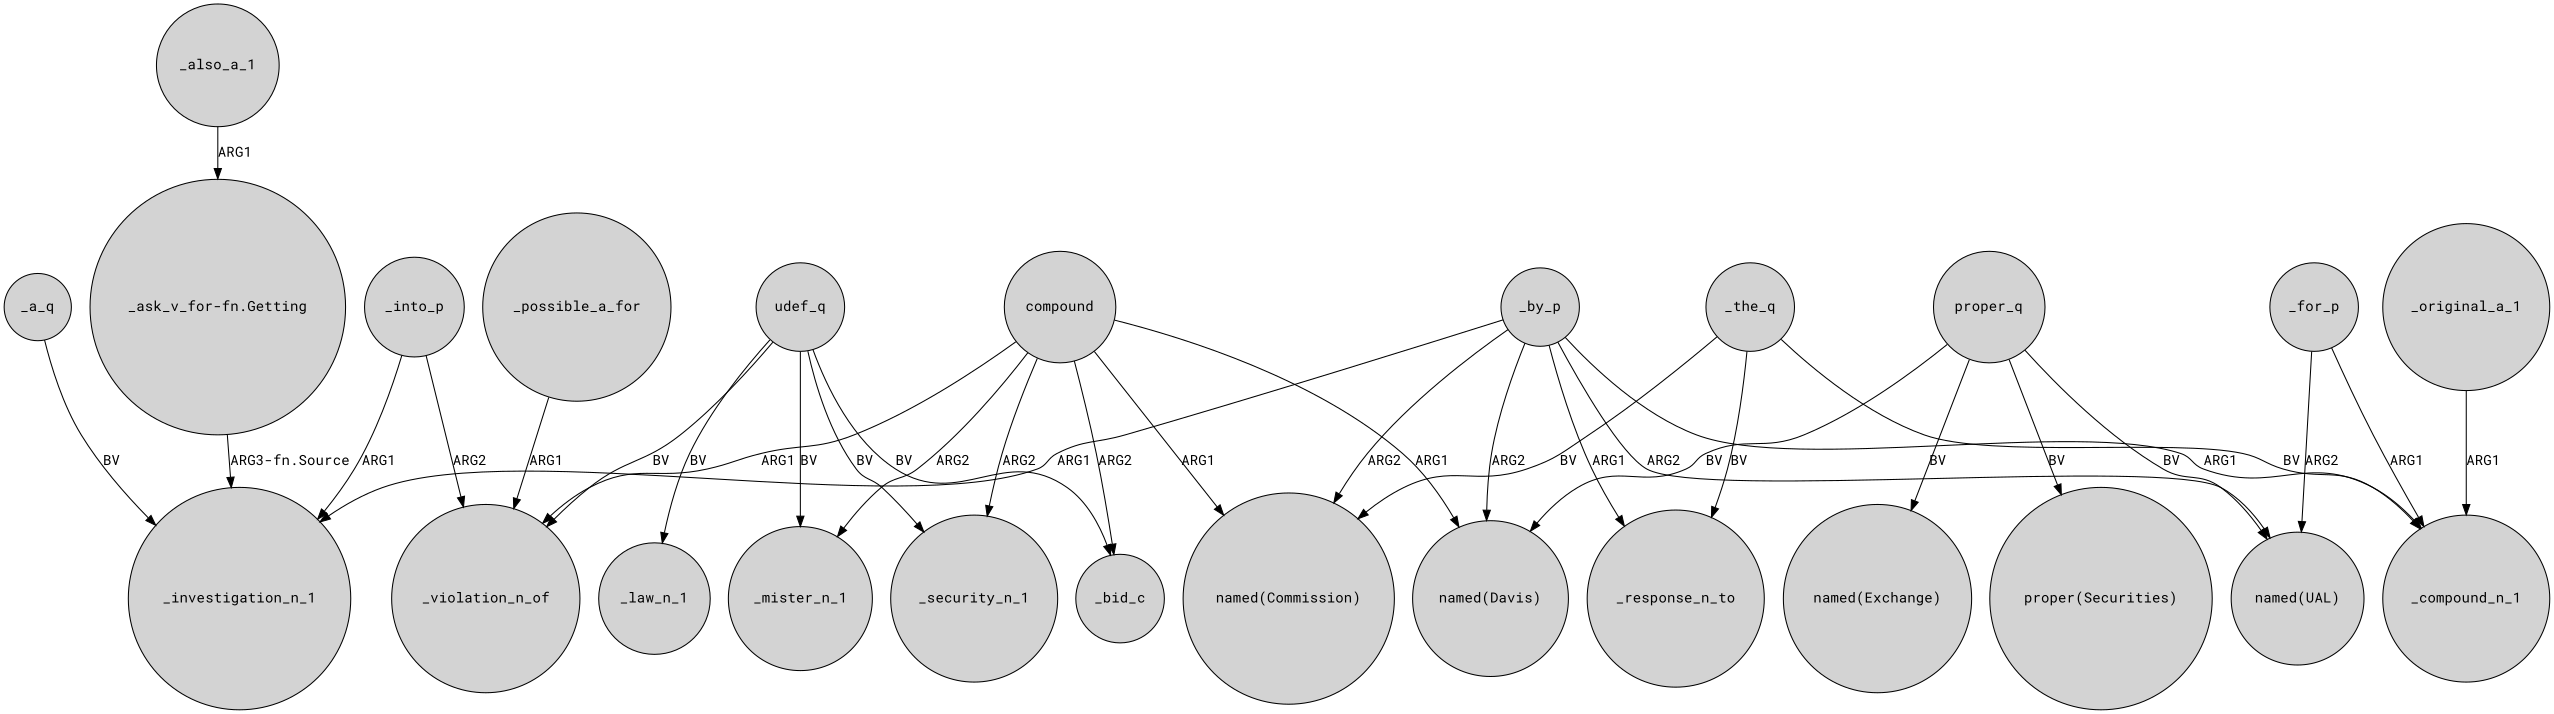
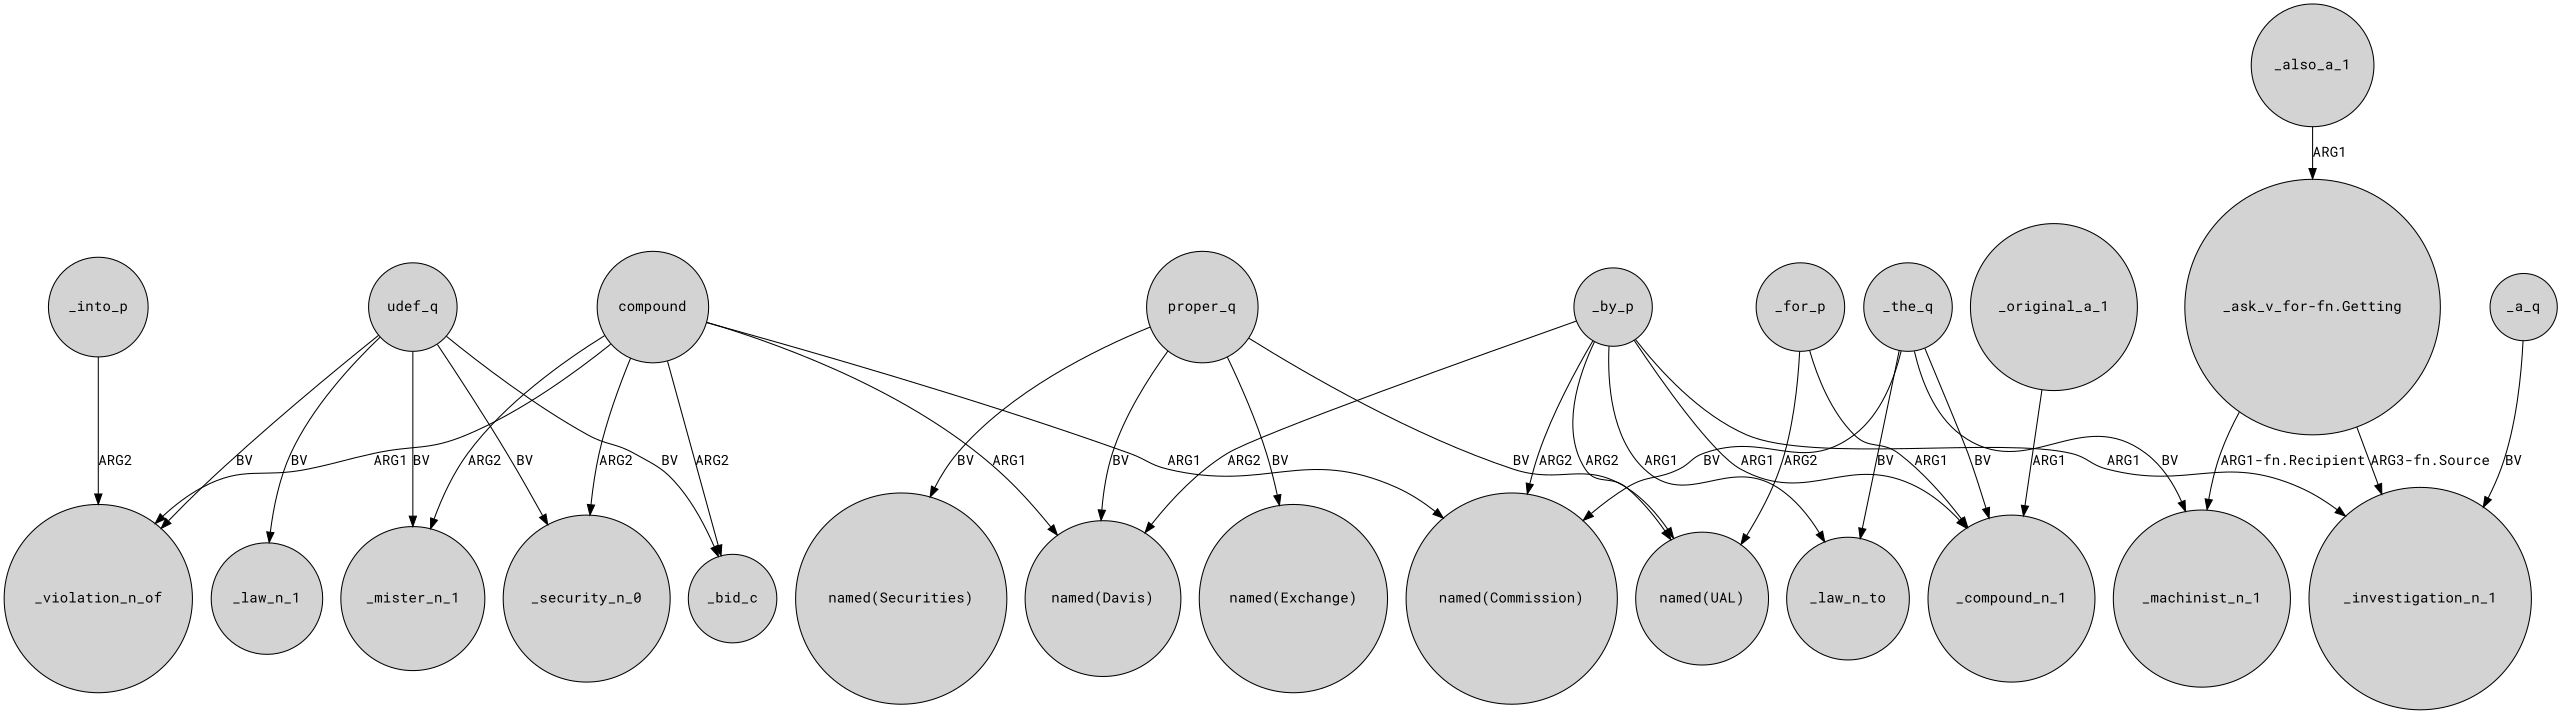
node "_possible_a_for": removed
edge "_into_p" -> "_investigation_n_1": removed, label "ARG1"
node "_security_n_1": label "_security_n_1" -> "_security_n_0"
node "_response_n_to": label "_response_n_to" -> "_law_n_to"
node "proper(Securities)": label "proper(Securities)" -> "named(Securities)"
node "_machinist_n_1": added
